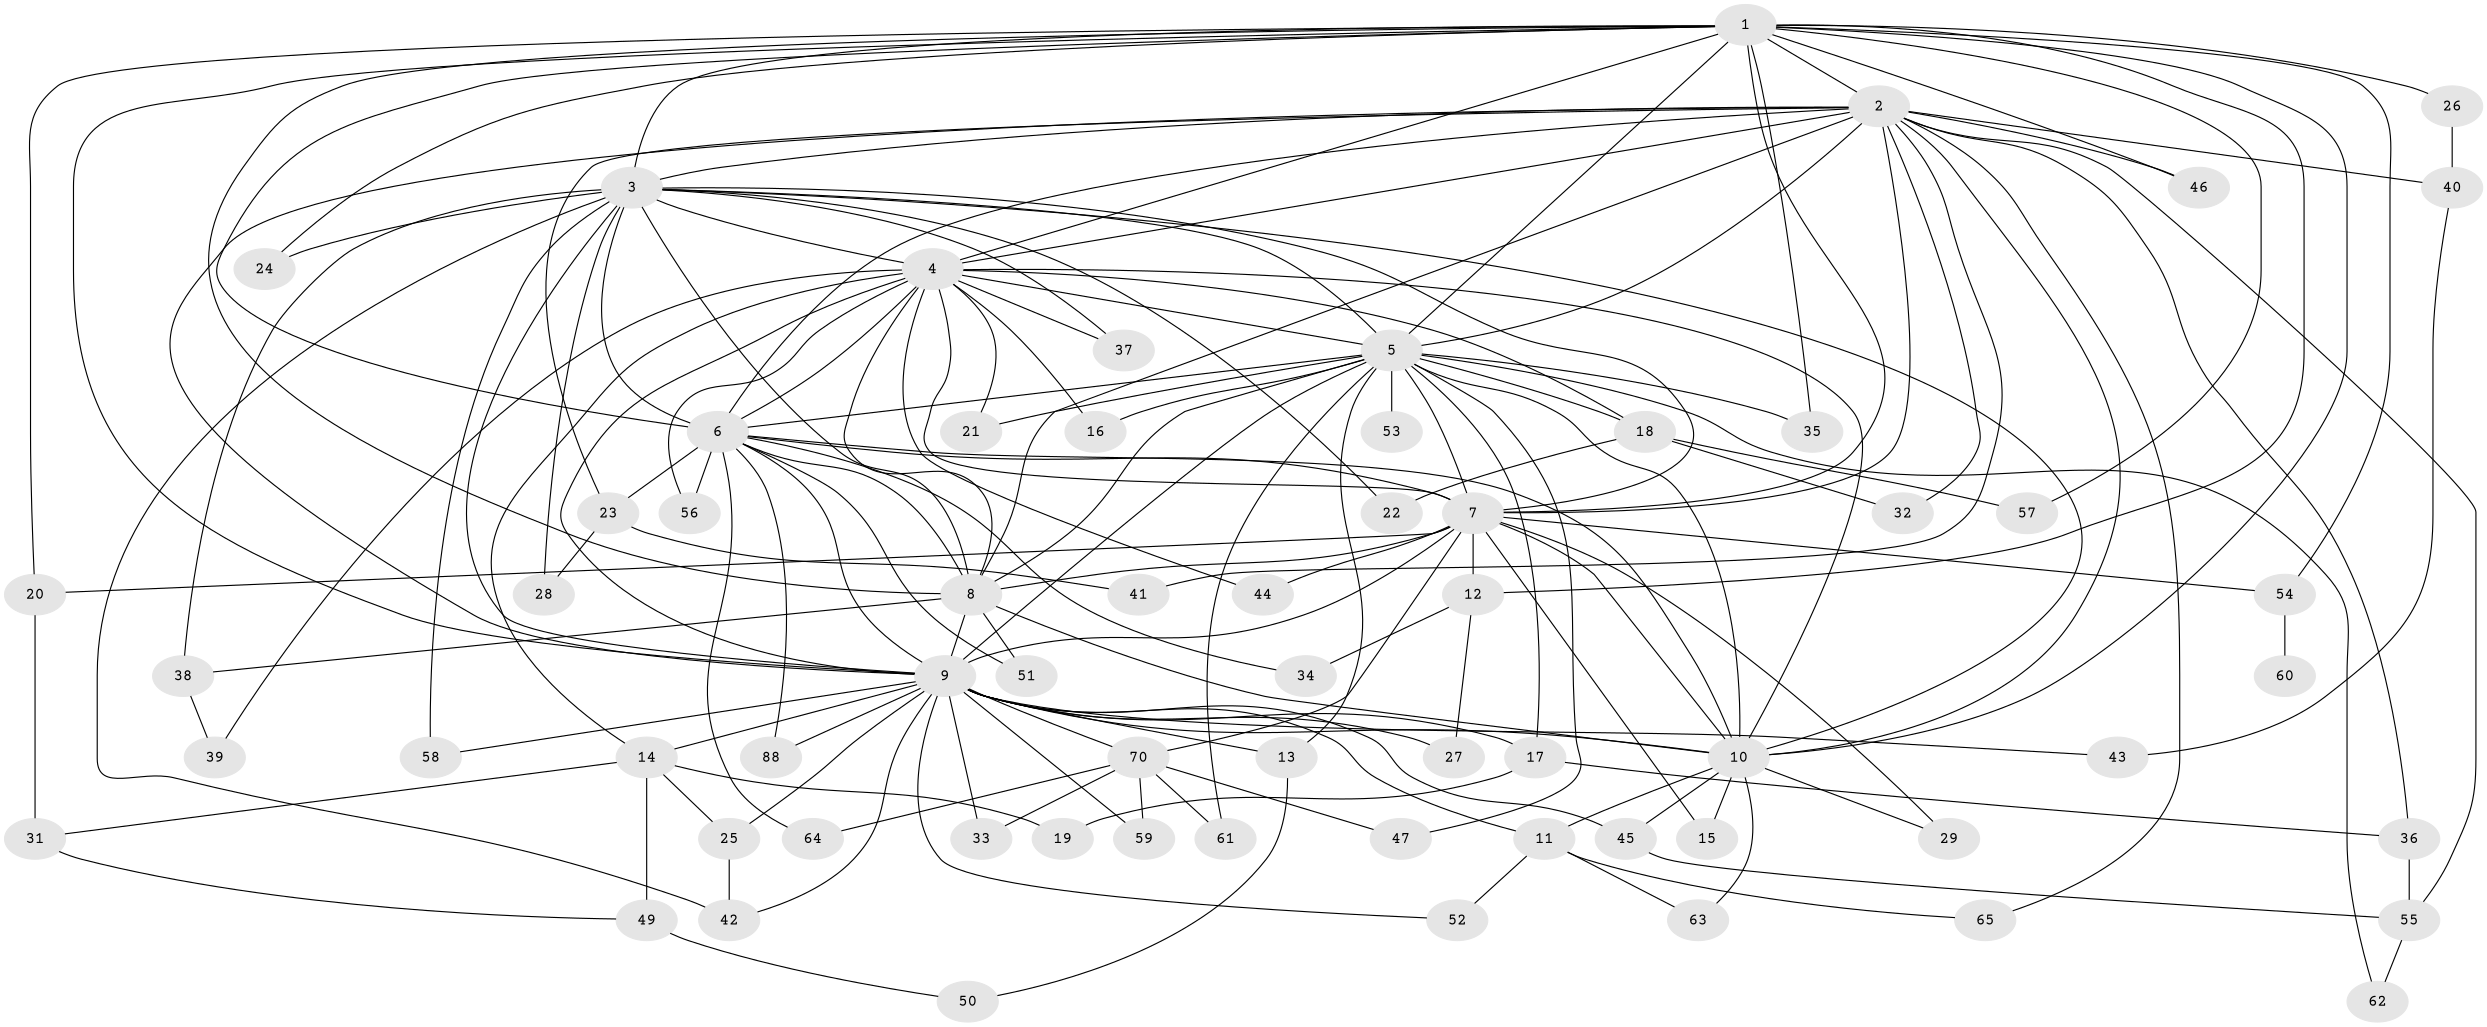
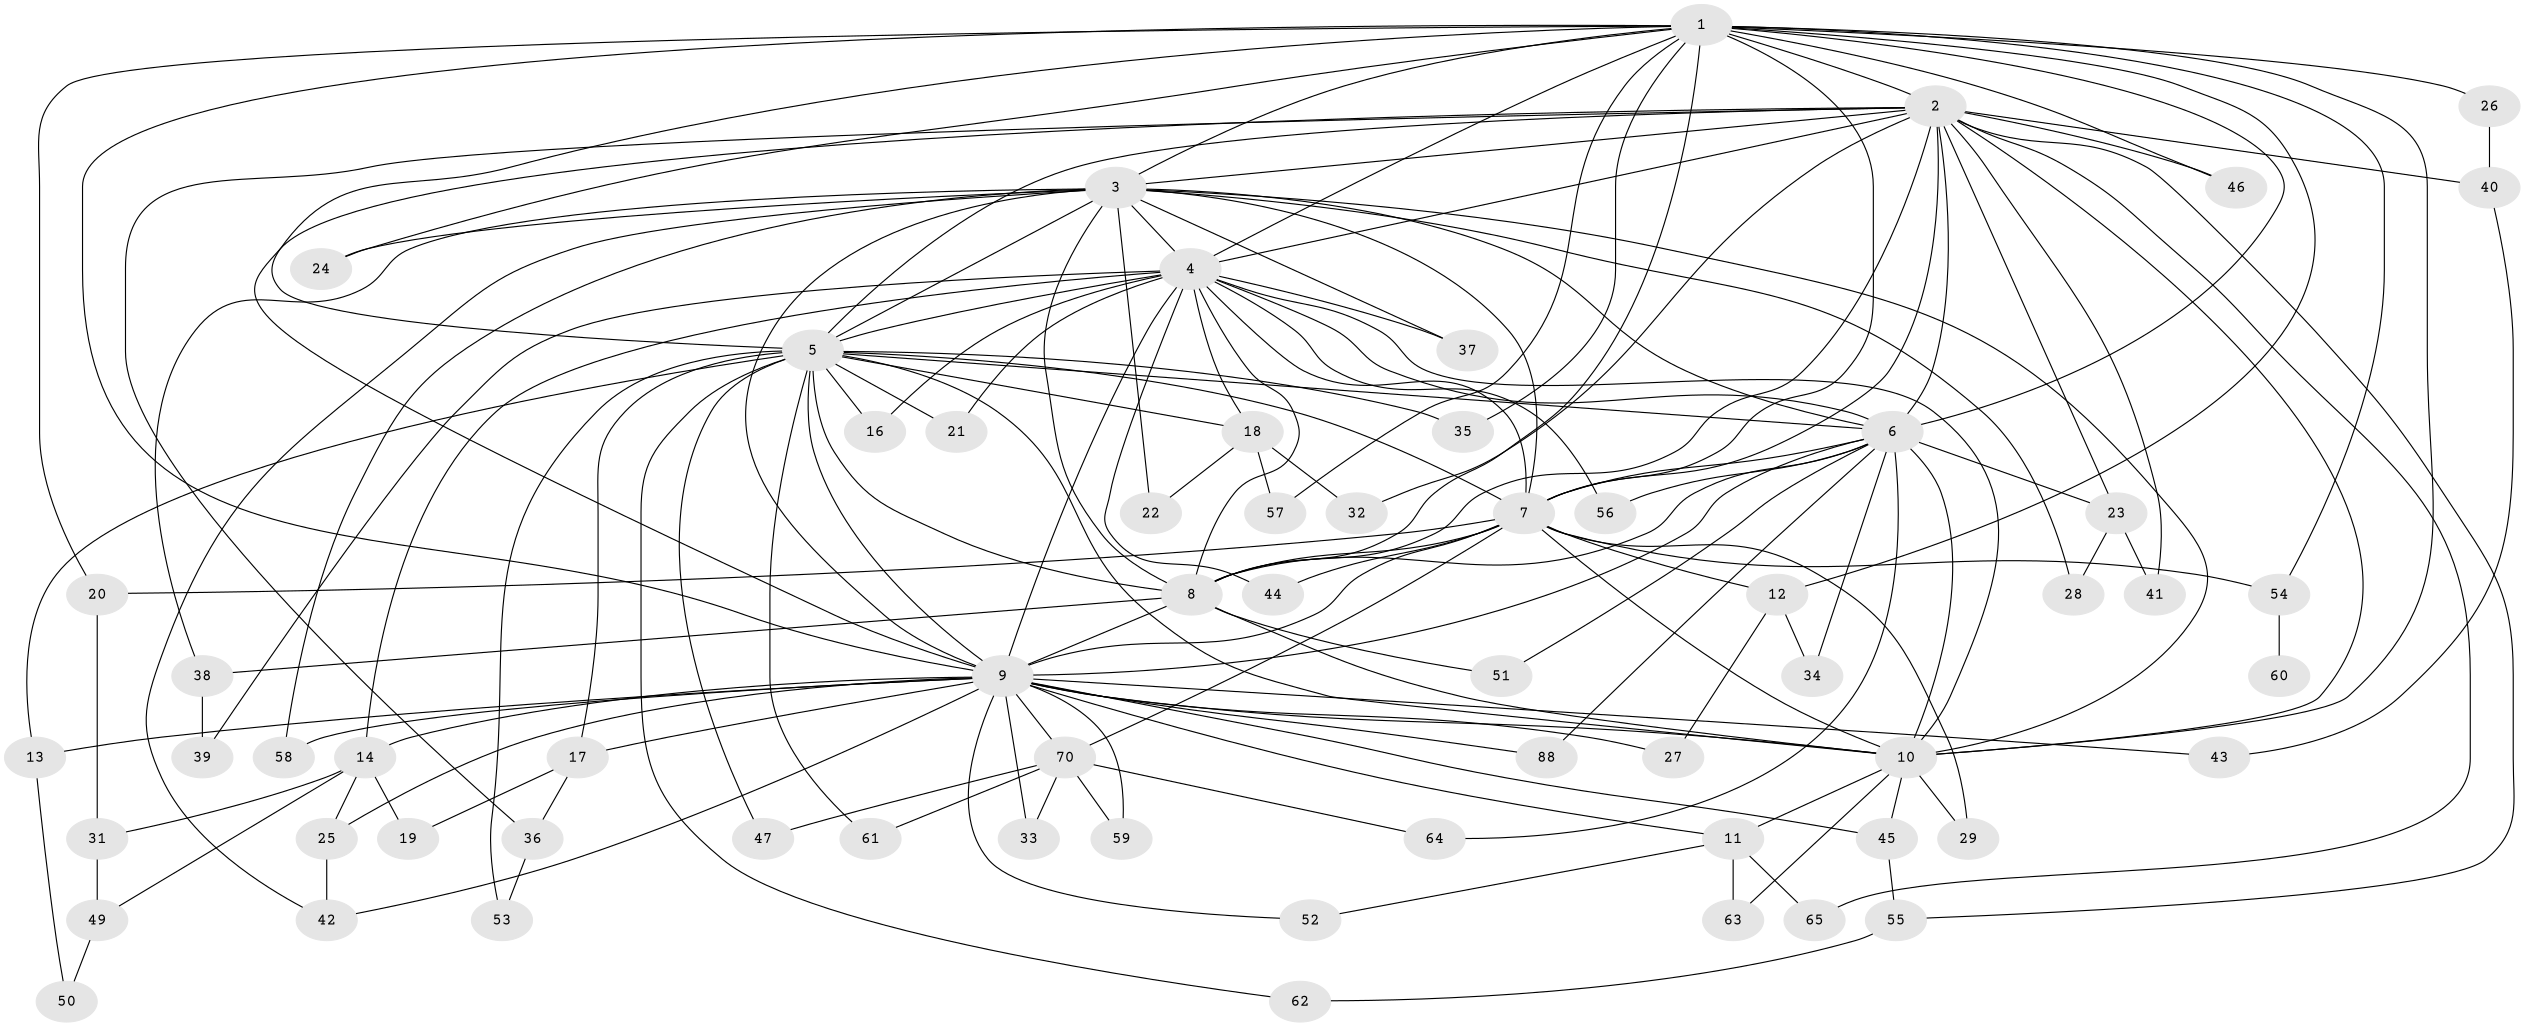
node "15": removed
edge "36" -- "55": now "36" -- "53"
